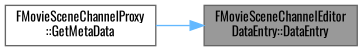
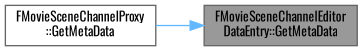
node "FMovieSceneChannelEditor DataEntry::DataEntry": label "FMovieSceneChannelEditor DataEntry::DataEntry" -> "FMovieSceneChannelEditor DataEntry::GetMetaData"
